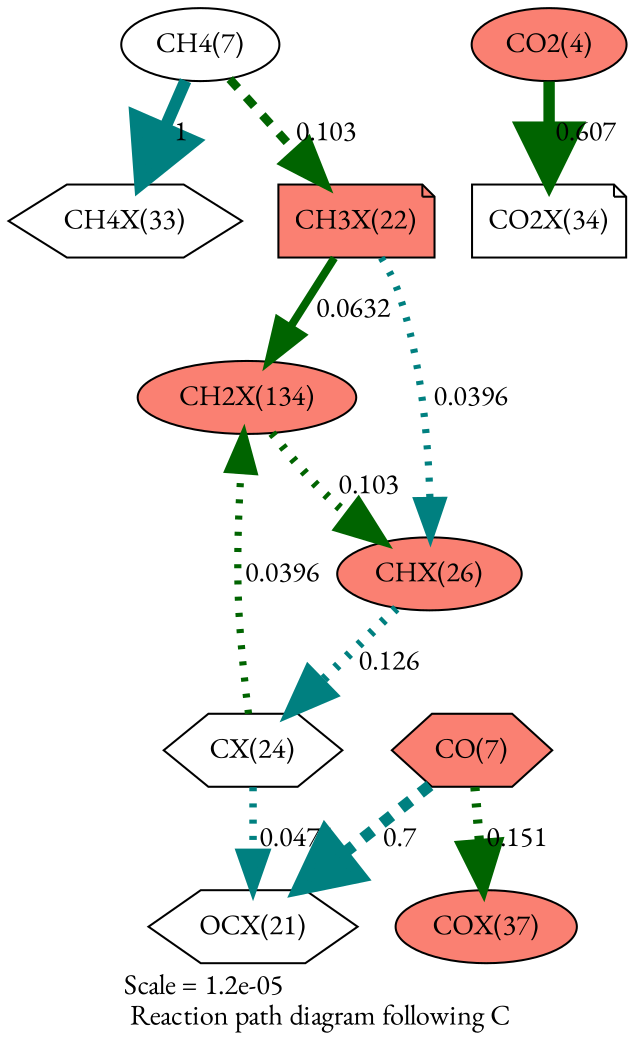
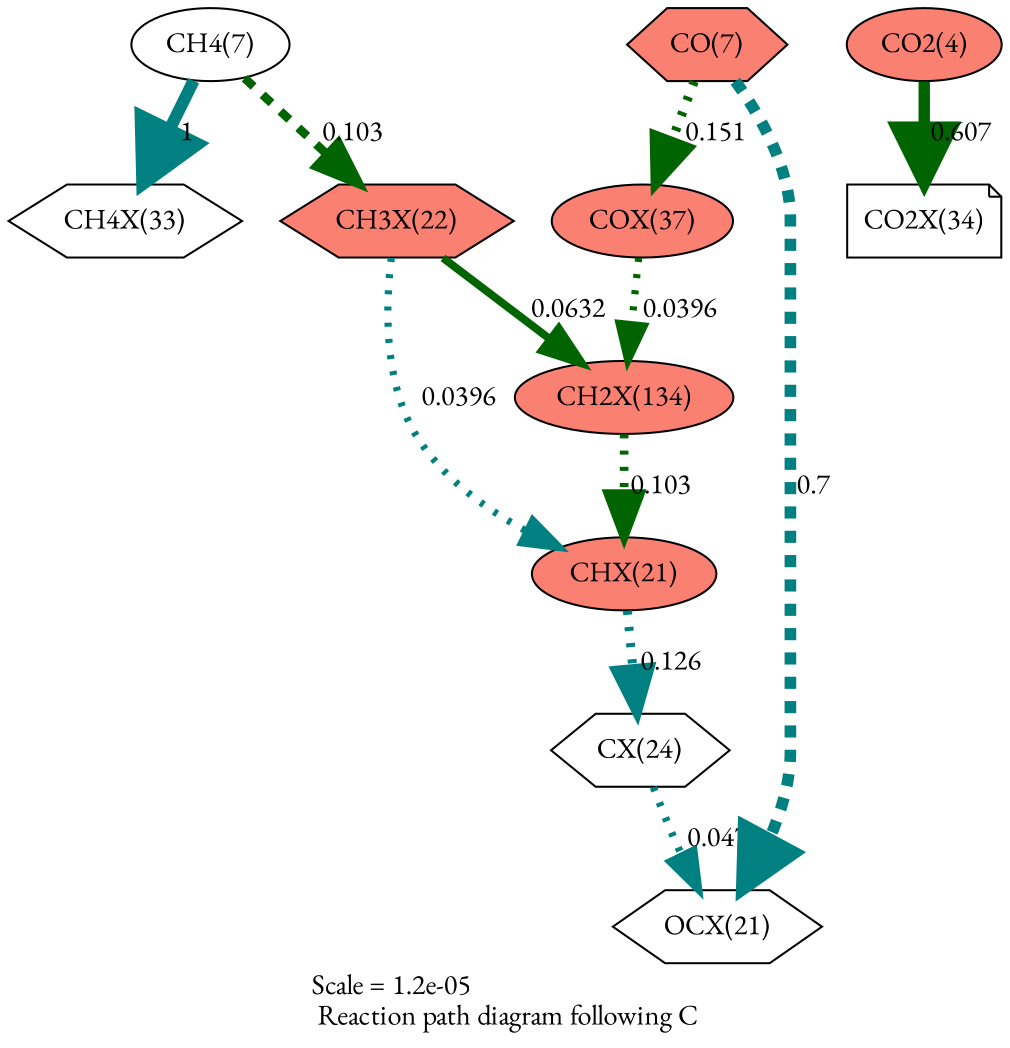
node "CH3X(22)": shape note -> hexagon
node "CHX(26)": label "CHX(26)" -> "CHX(21)"
edge "CX(24)" -> "CH2X(134)": now "COX(37)" -> "CH2X(134)"
